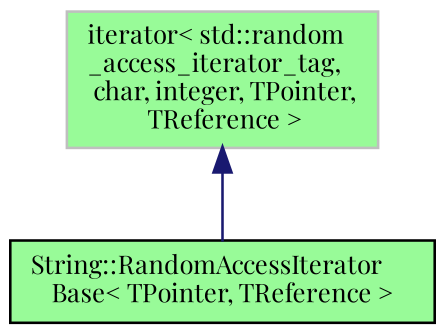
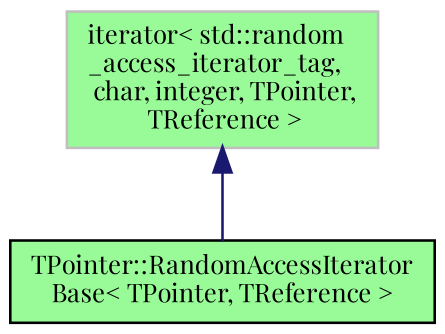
node "String::RandomAccessIterator Base< TPointer, TReference >": label "String::RandomAccessIterator Base< TPointer, TReference >" -> "TPointer::RandomAccessIterator Base< TPointer, TReference >"
